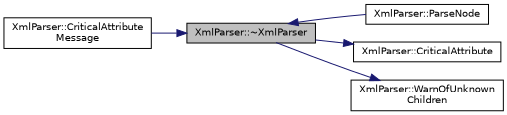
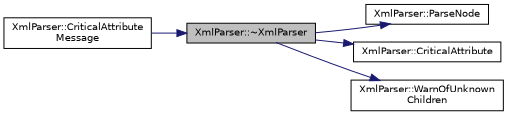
edge "XmlParser::ParseNode" -> "XmlParser::~XmlParser": reversed
